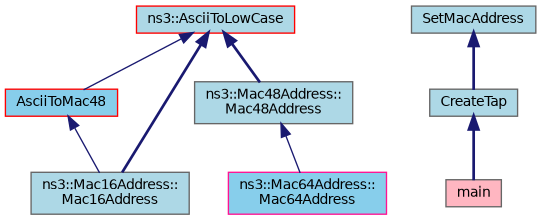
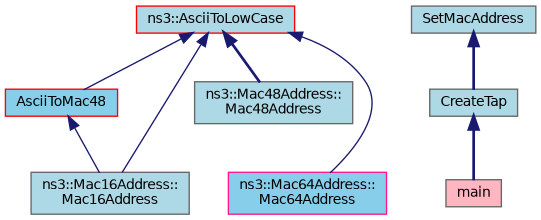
edge "ns3::Mac16Address:: Mac16Address" -> "ns3::AsciiToLowCase": style bold -> solid
edge "ns3::Mac64Address:: Mac64Address" -> "ns3::Mac48Address:: Mac48Address": now "ns3::Mac64Address:: Mac64Address" -> "ns3::AsciiToLowCase"
